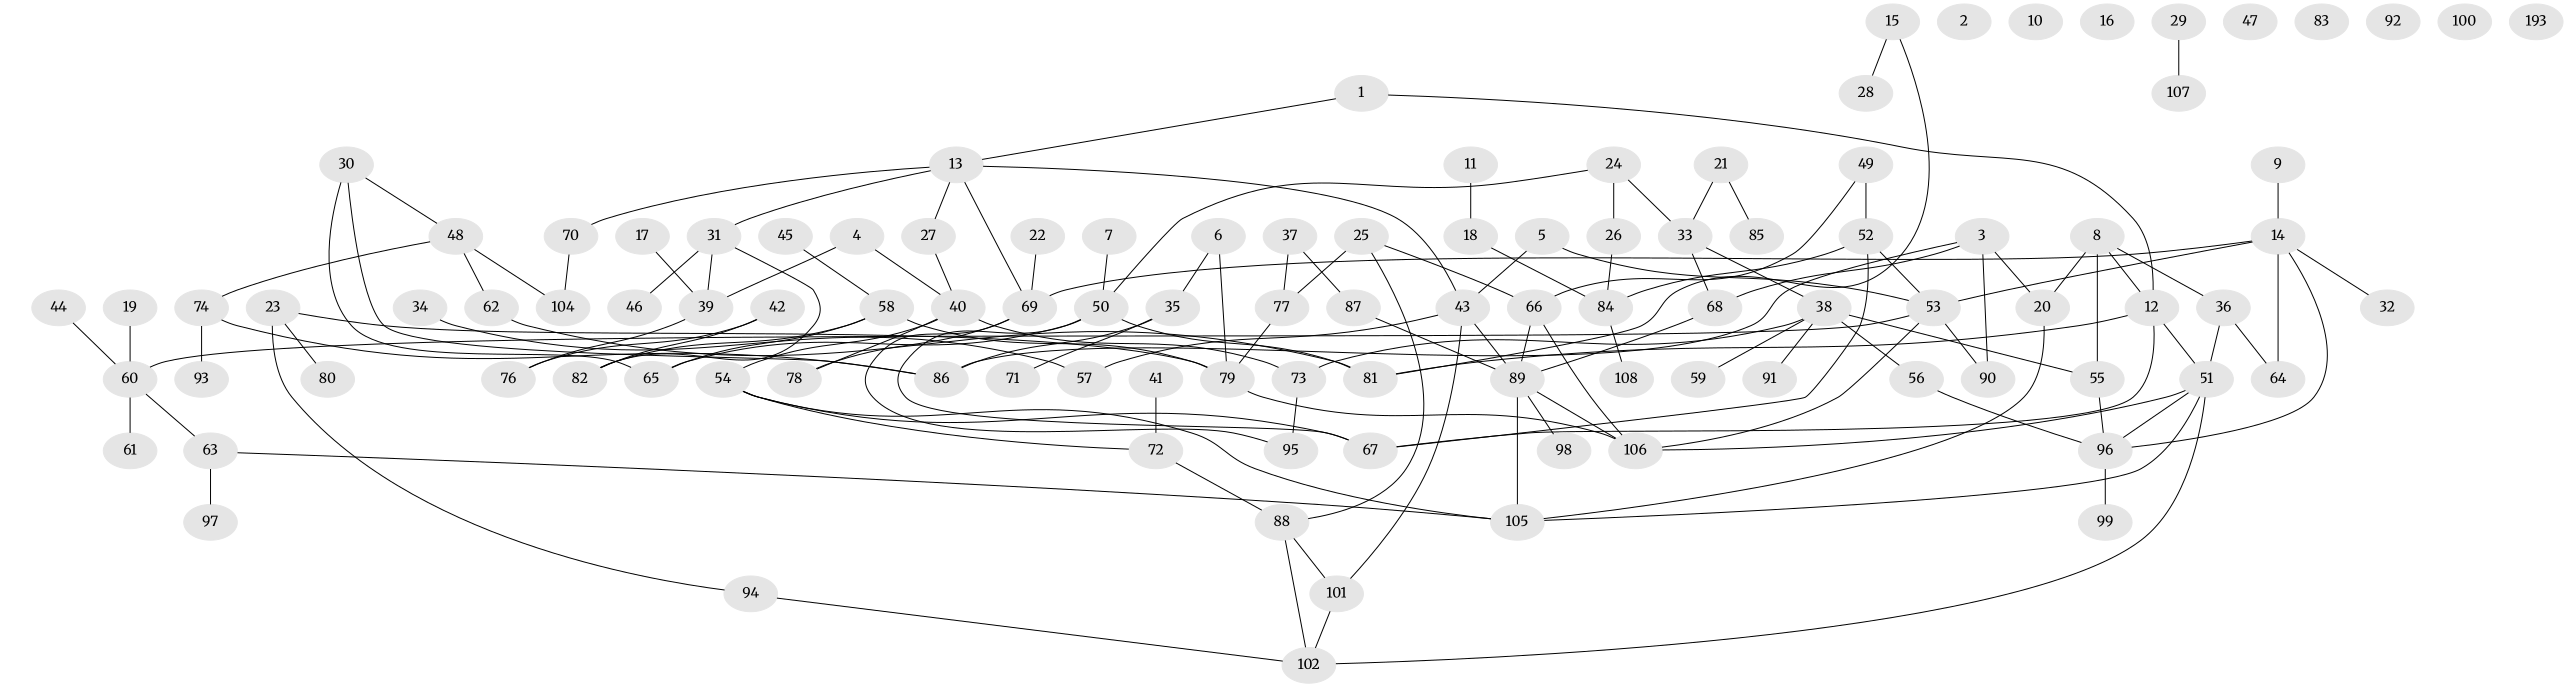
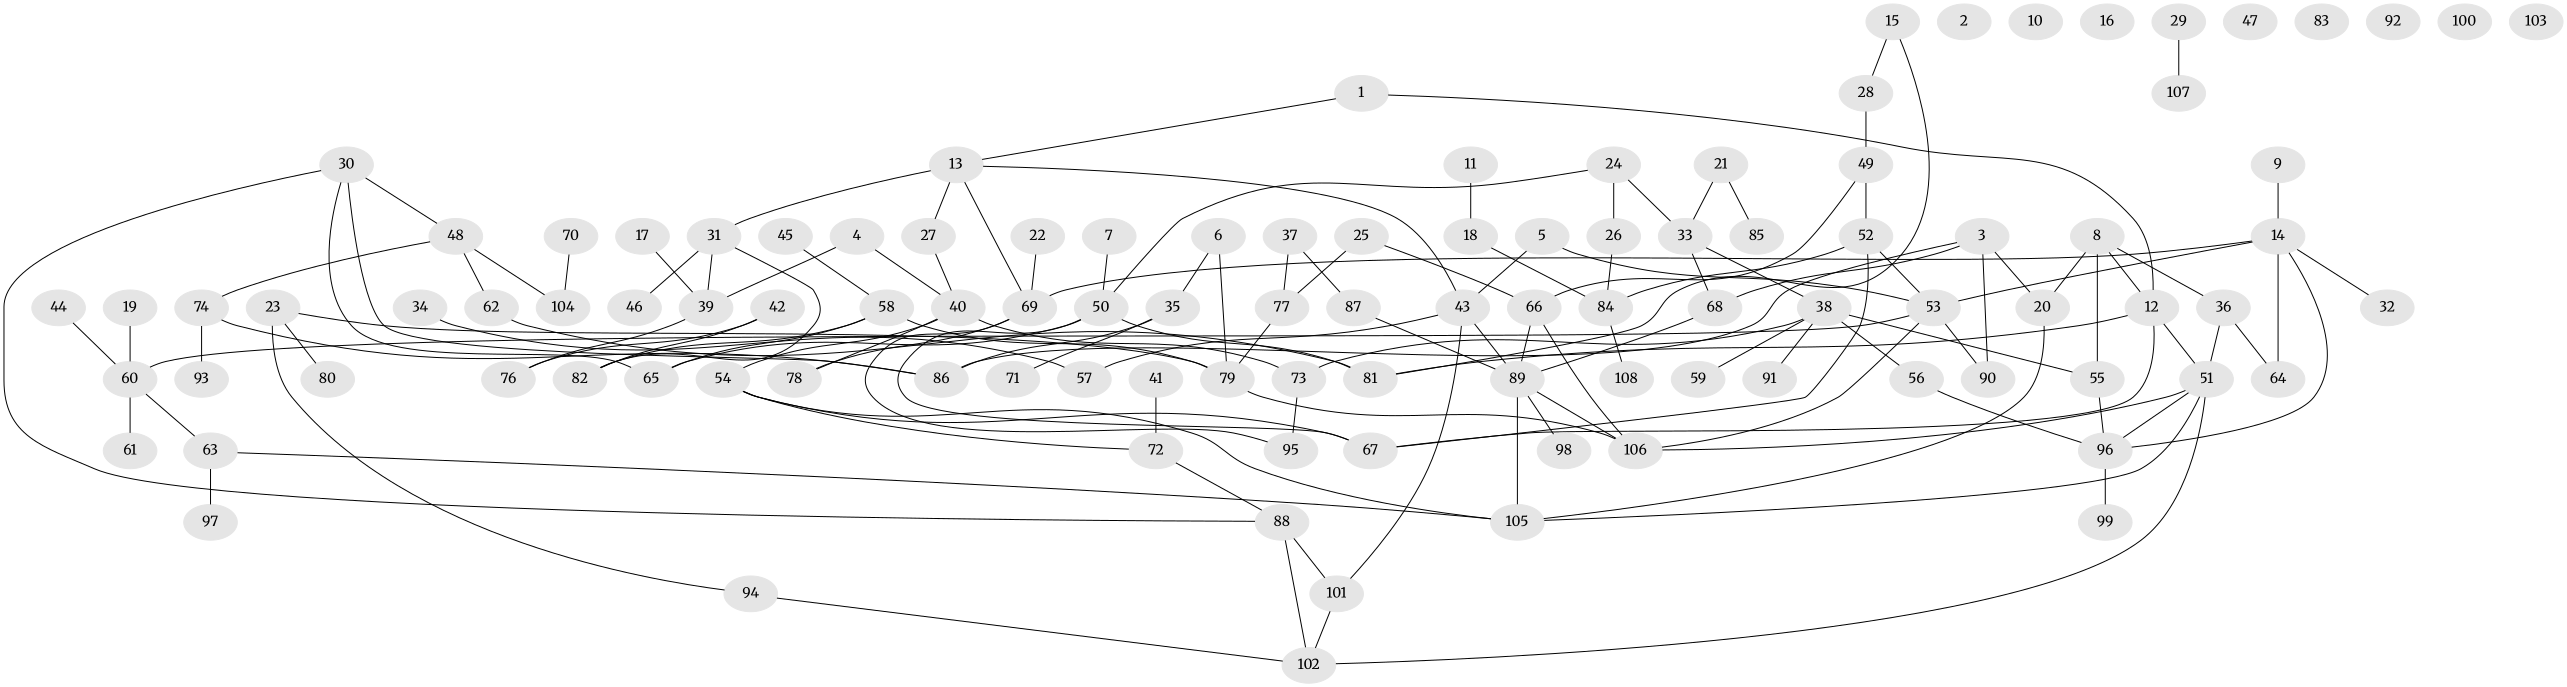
node "193": label "193" -> "103"
edge "28" -- "49": added
edge "13" -- "70": removed
edge "25" -- "88": now "30" -- "88"
